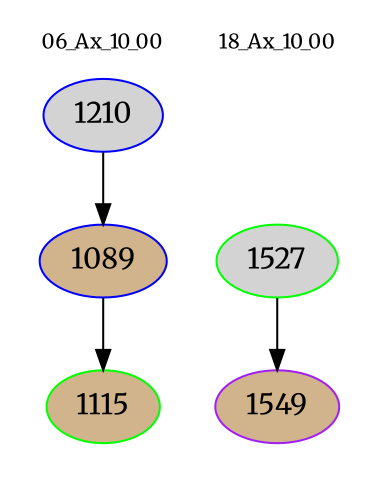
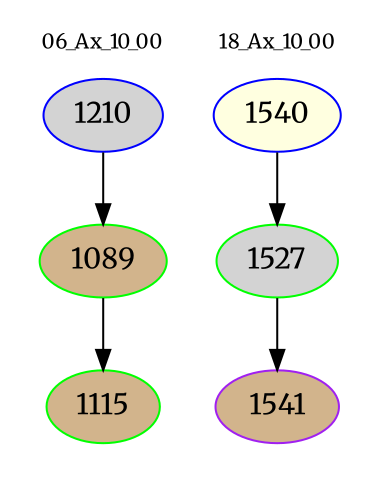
node "1540": added
node "1089": color blue -> green
node "1549": label "1549" -> "1541"
